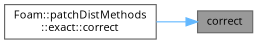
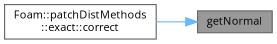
node "correct": label "correct" -> "getNormal"
